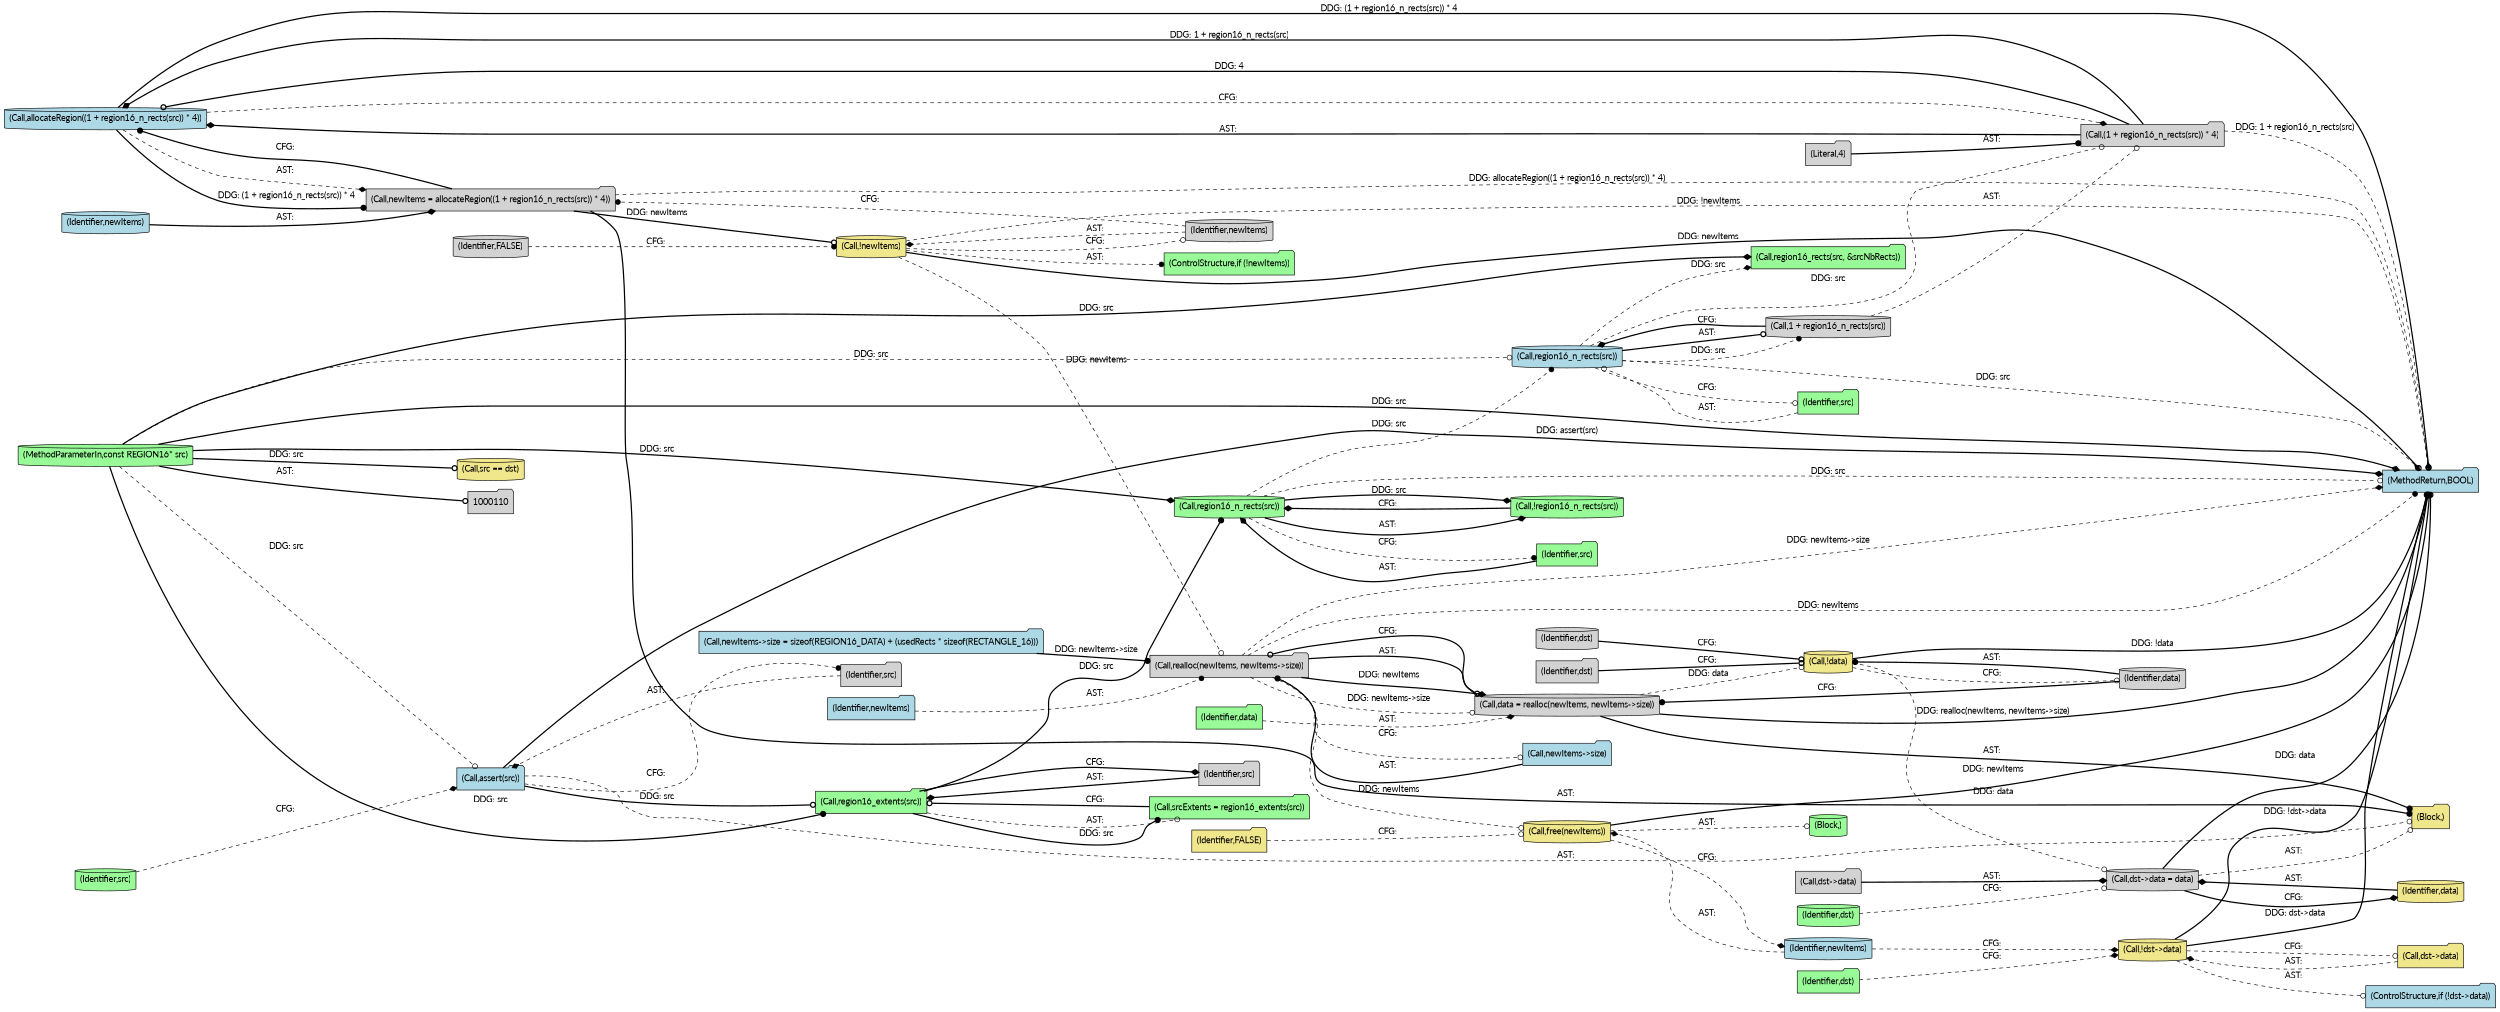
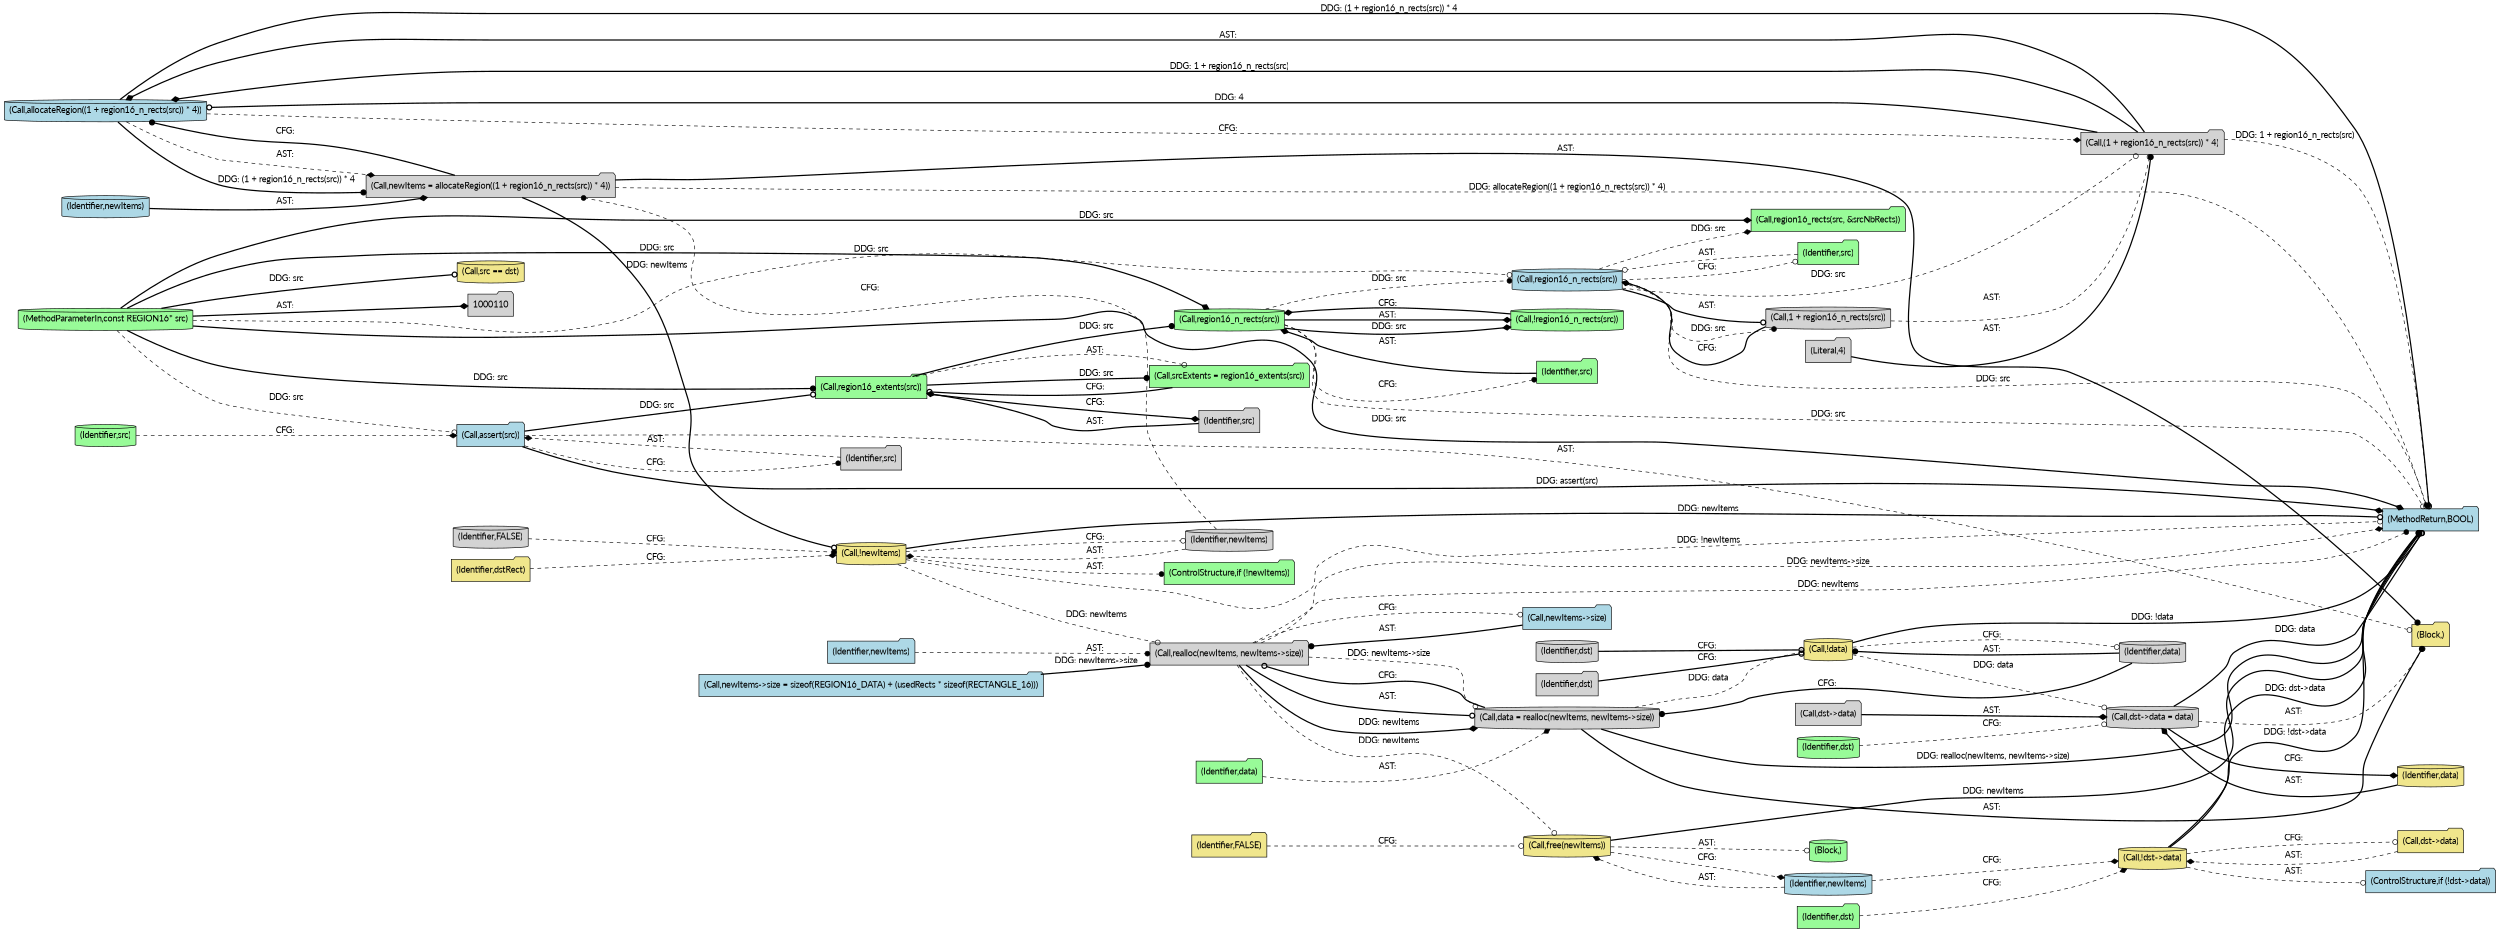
edge "(MethodParameterIn,const REGION16* src)" -> "1000110": arrowhead odot -> diamond
node "(Identifier,dstRect)": added
